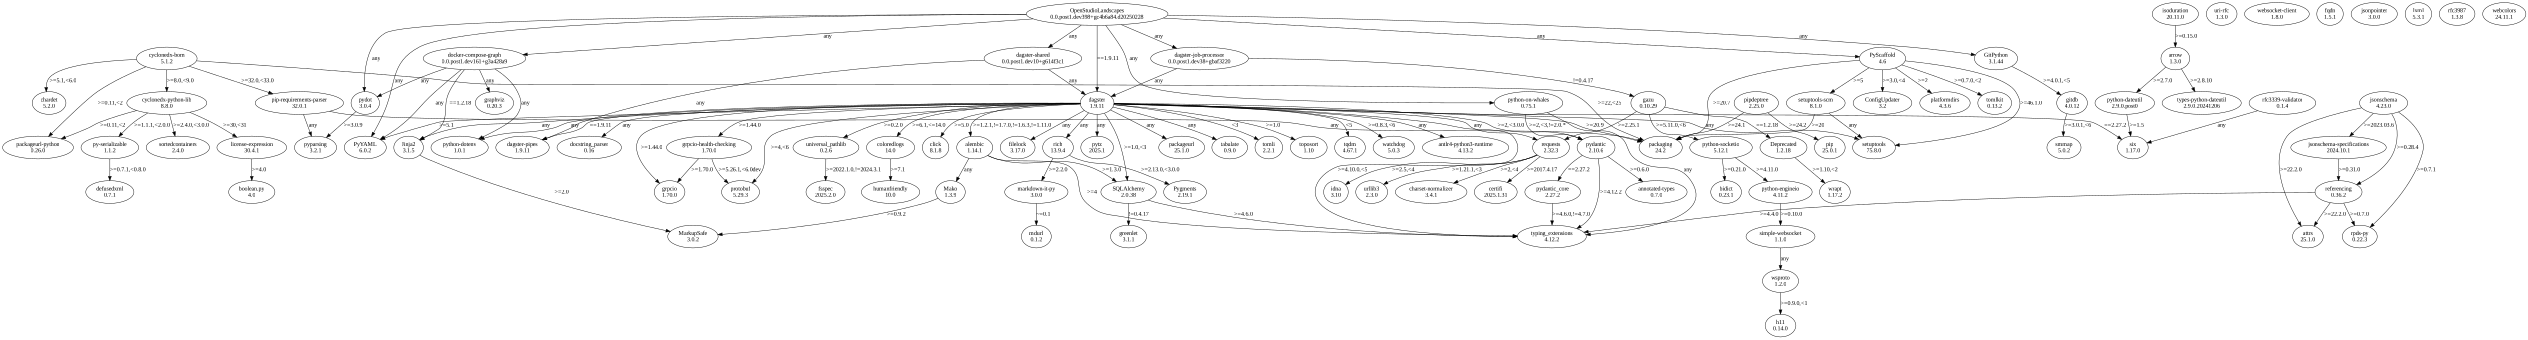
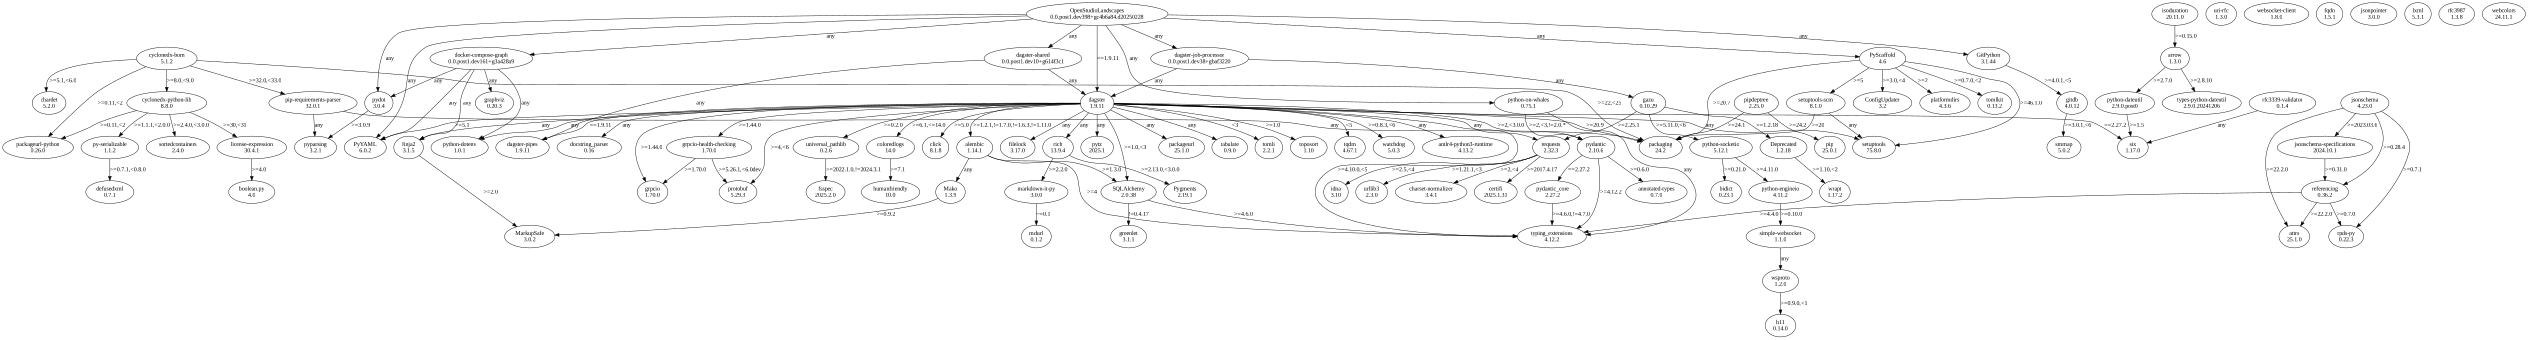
edge "dagster-job-processor 0.0.post1.dev38+gbaf3220" -> "gazu 0.10.29": label "!=0.4.17" -> "any"
edge "docker-compose-graph 0.0.post1.dev161+g3a428a9" -> "Jinja2 3.1.5": label "==1.2.18" -> "any"
